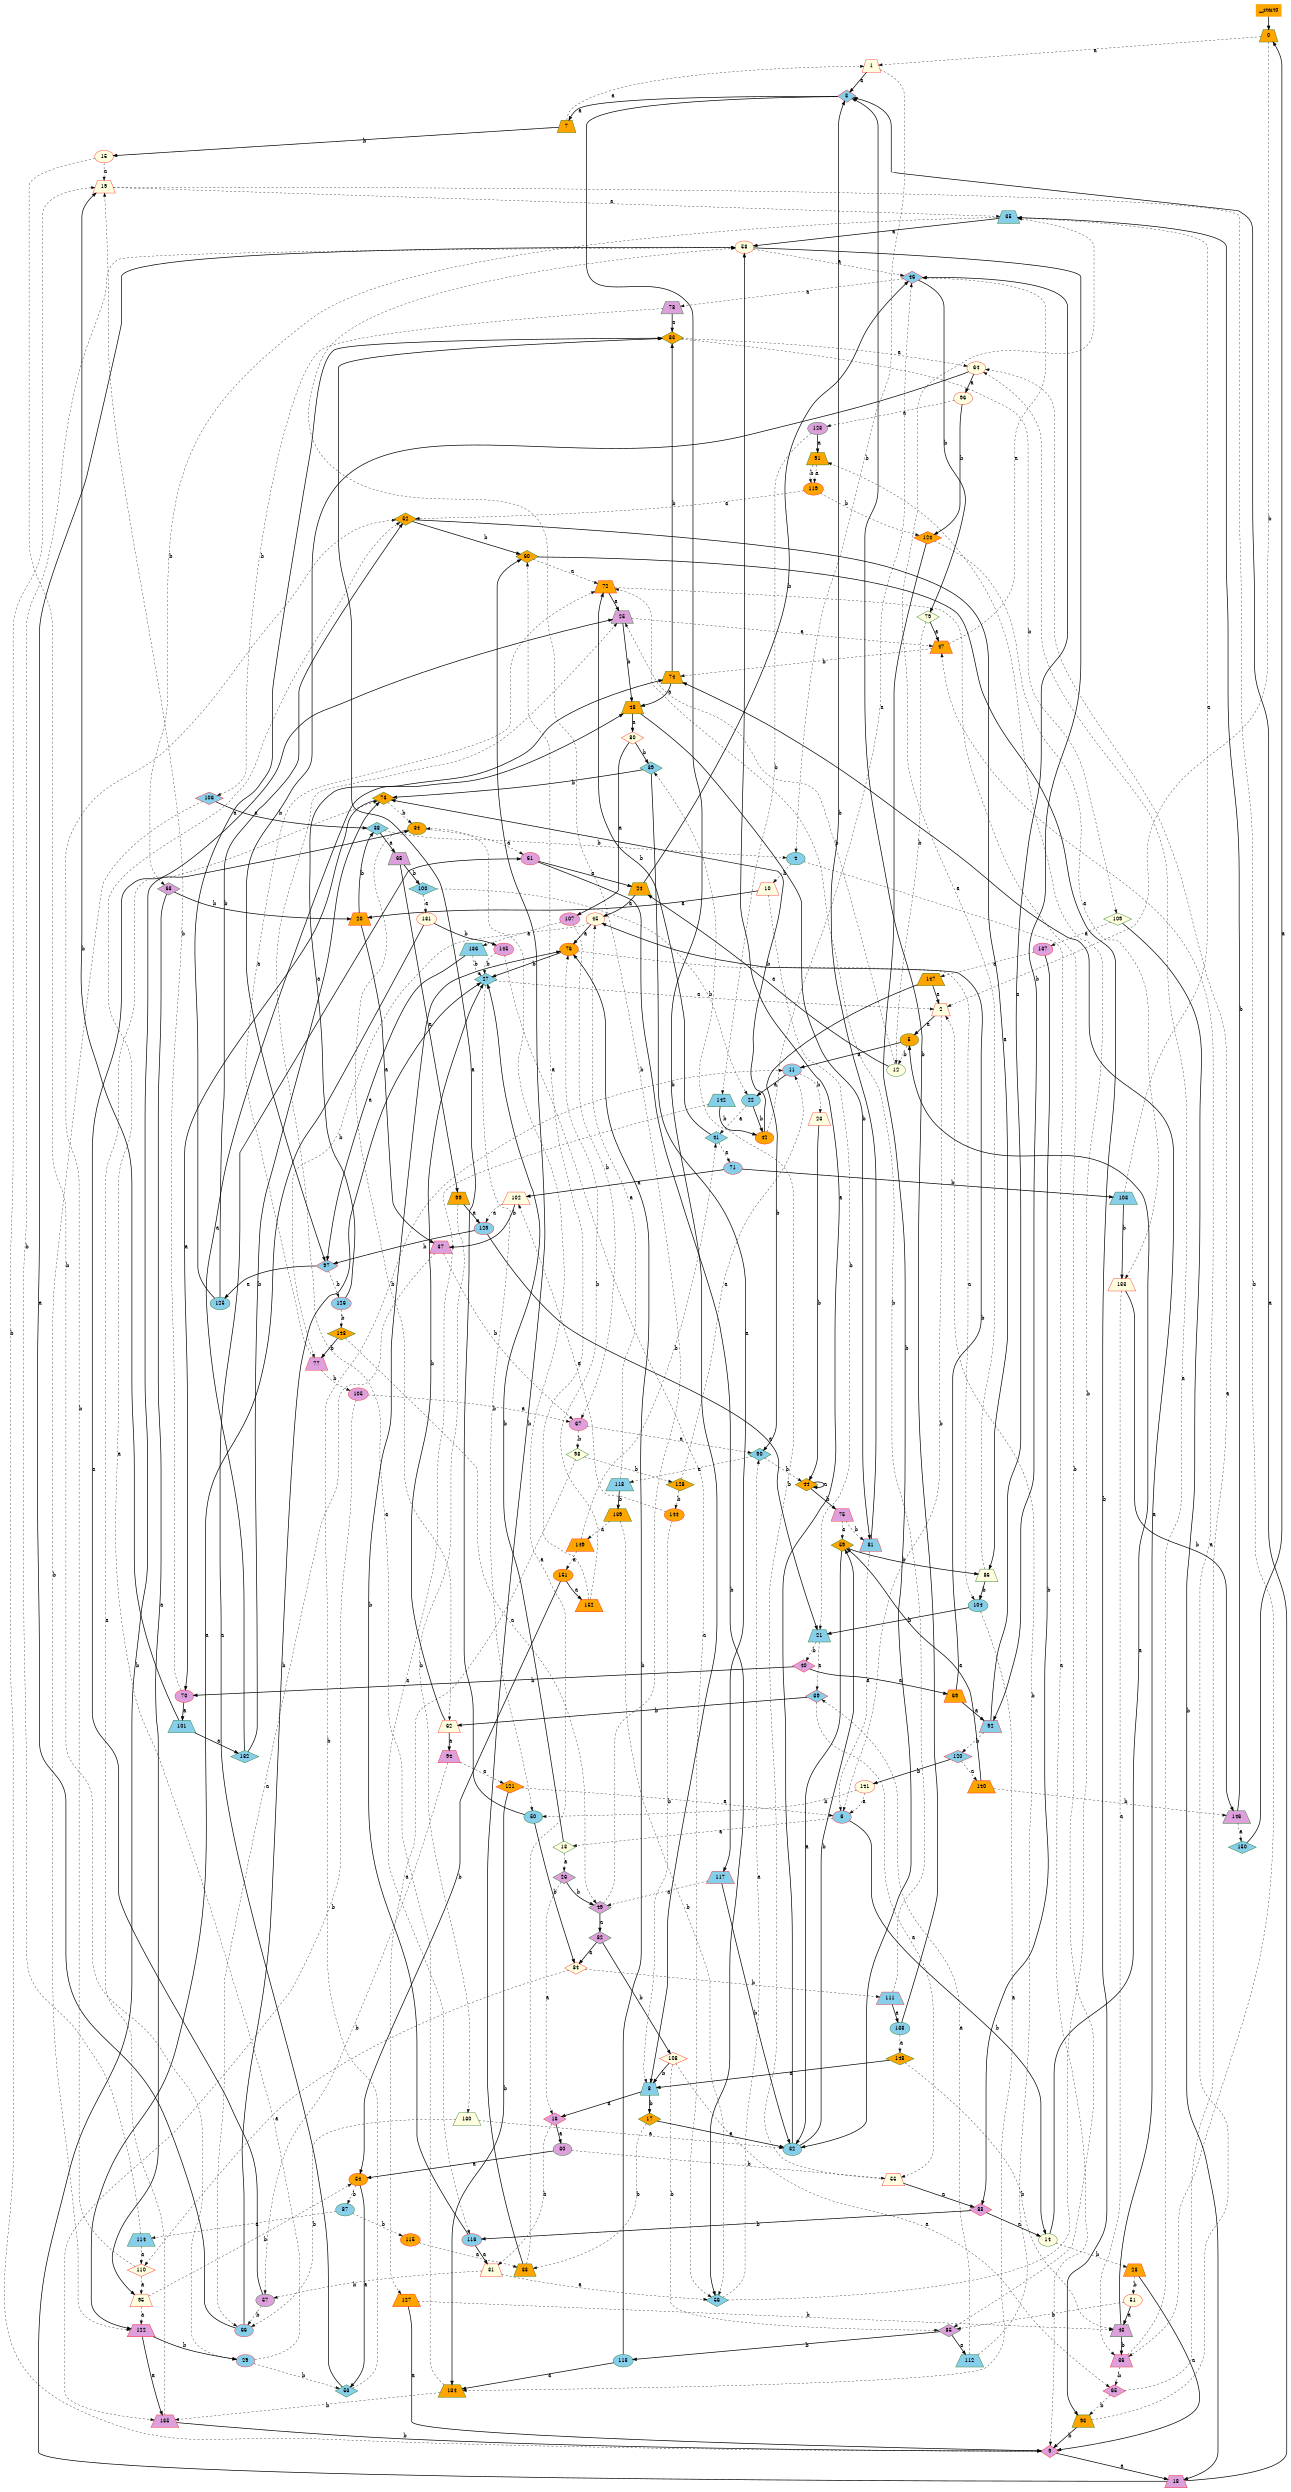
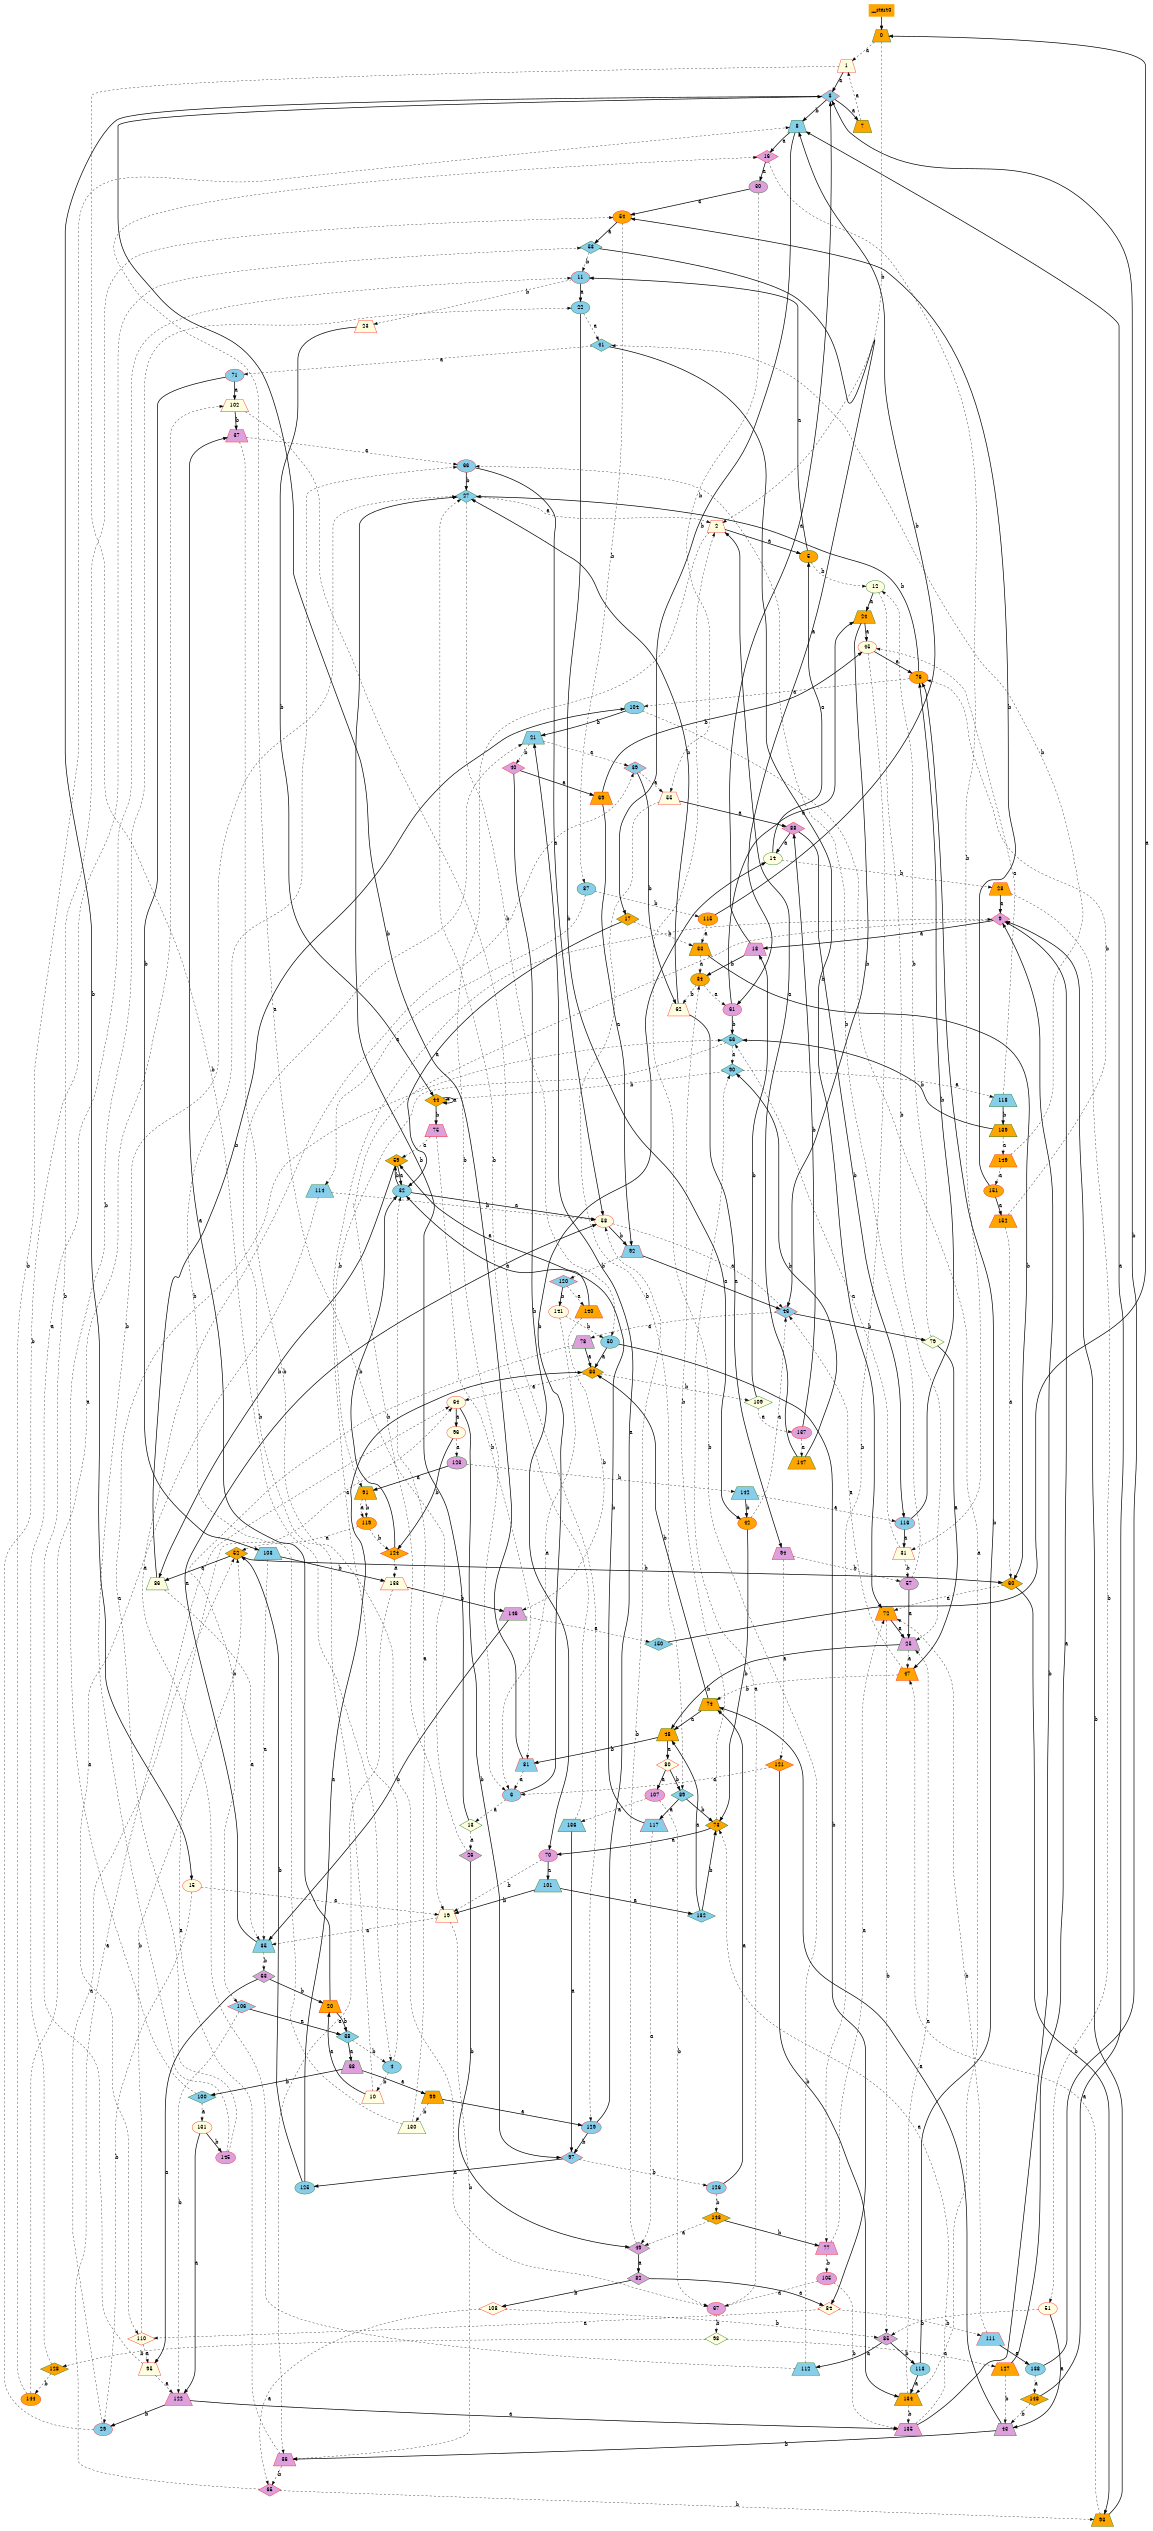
edge "7" -> "15": now "3" -> "15"
edge "139" -> "56": style dashed -> bold
edge "108" -> "8": now "115" -> "8"
